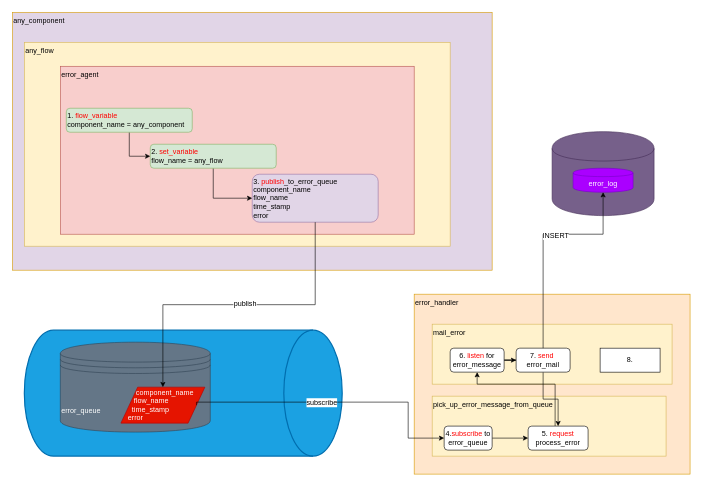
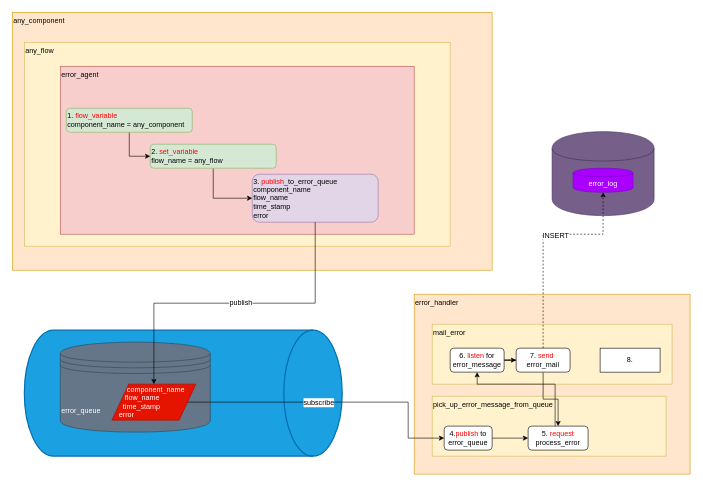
node "any_component": fillcolor #e1d5e7 -> #ffe6cc
edge "7. send error_mail" -> "error_log": style solid -> dashed
node "component_name flow_name time_stamp error": moved (163, 405) -> (154, 402)
node "4.subscribe to error_queue": label "4.subscribe to error_queue" -> "4.publish to error_queue"
